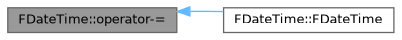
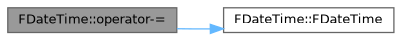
edge "FDateTime::FDateTime" -> "FDateTime::operator-=": reversed
